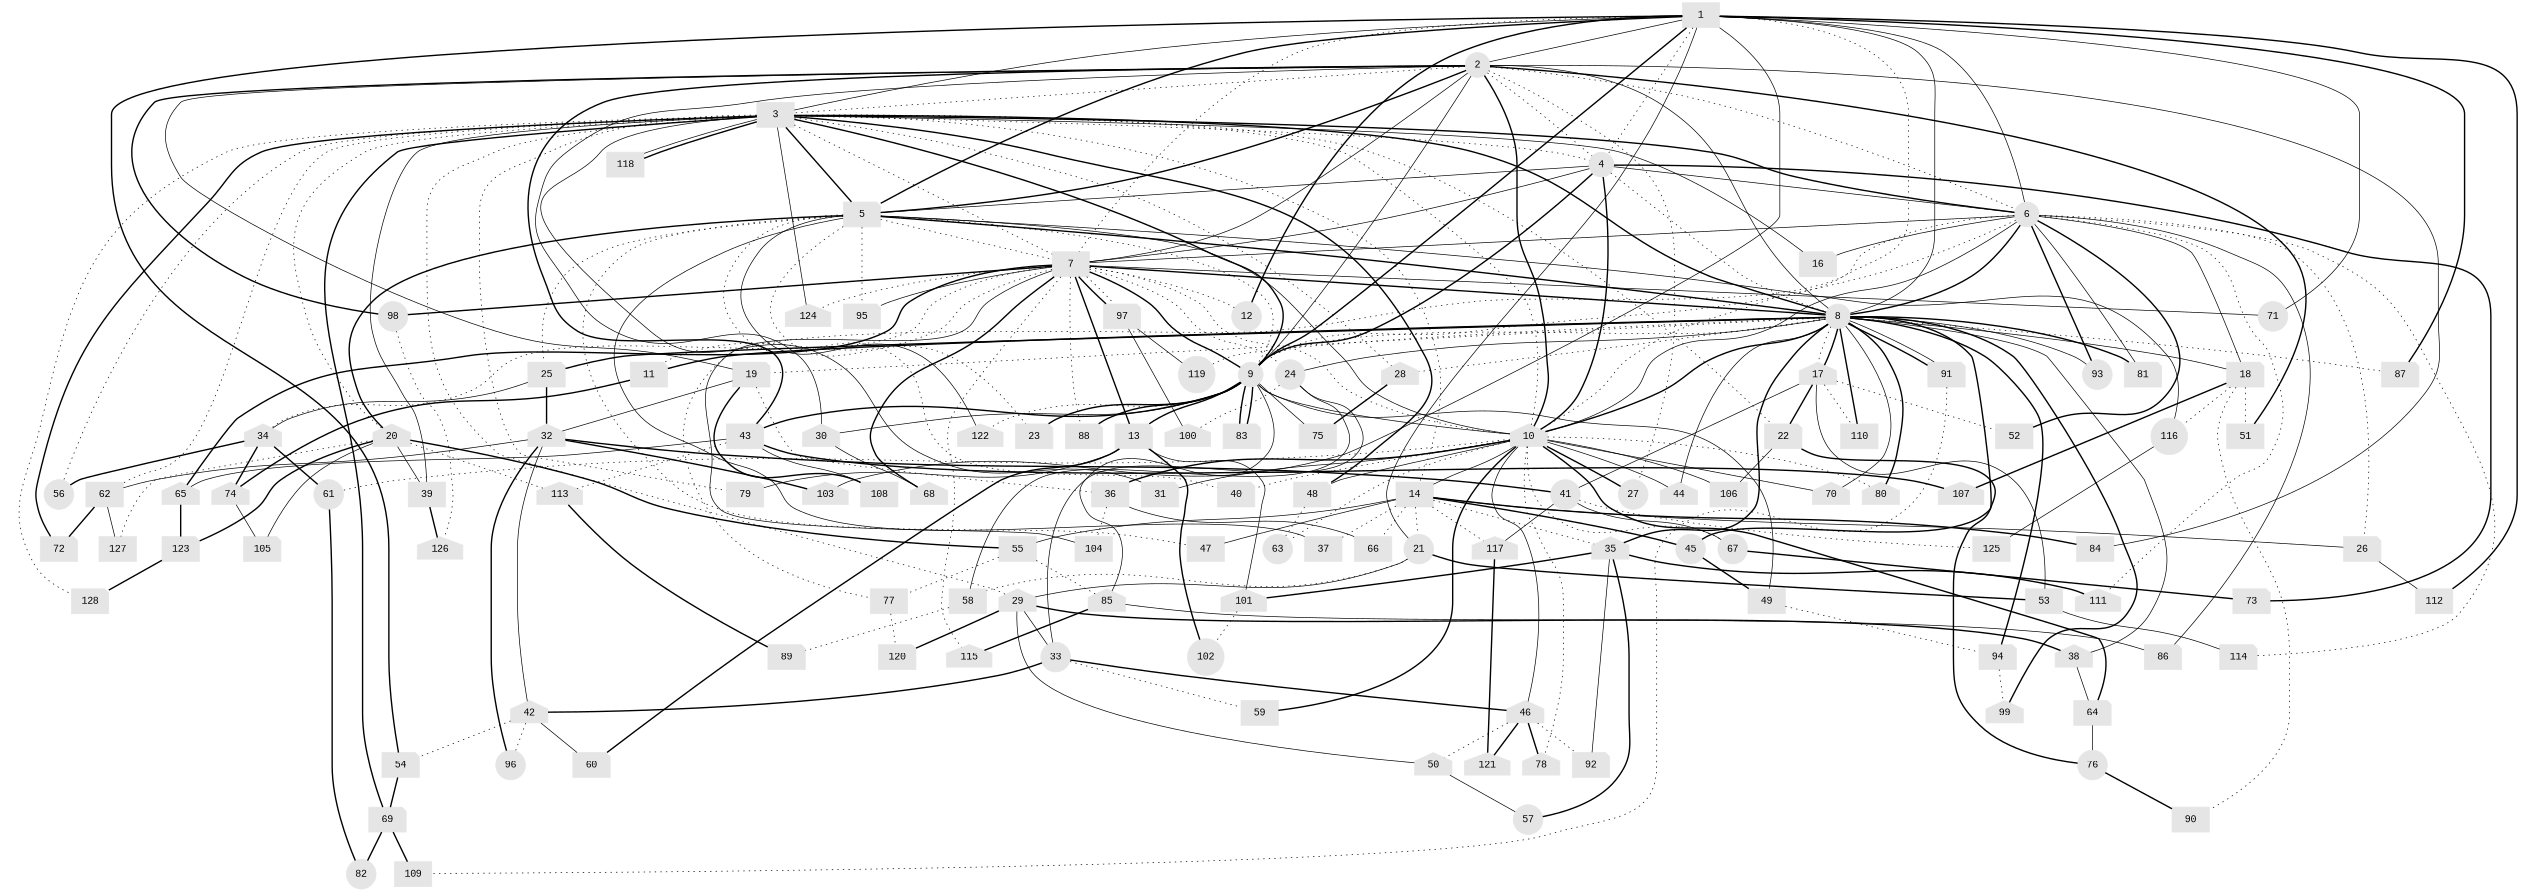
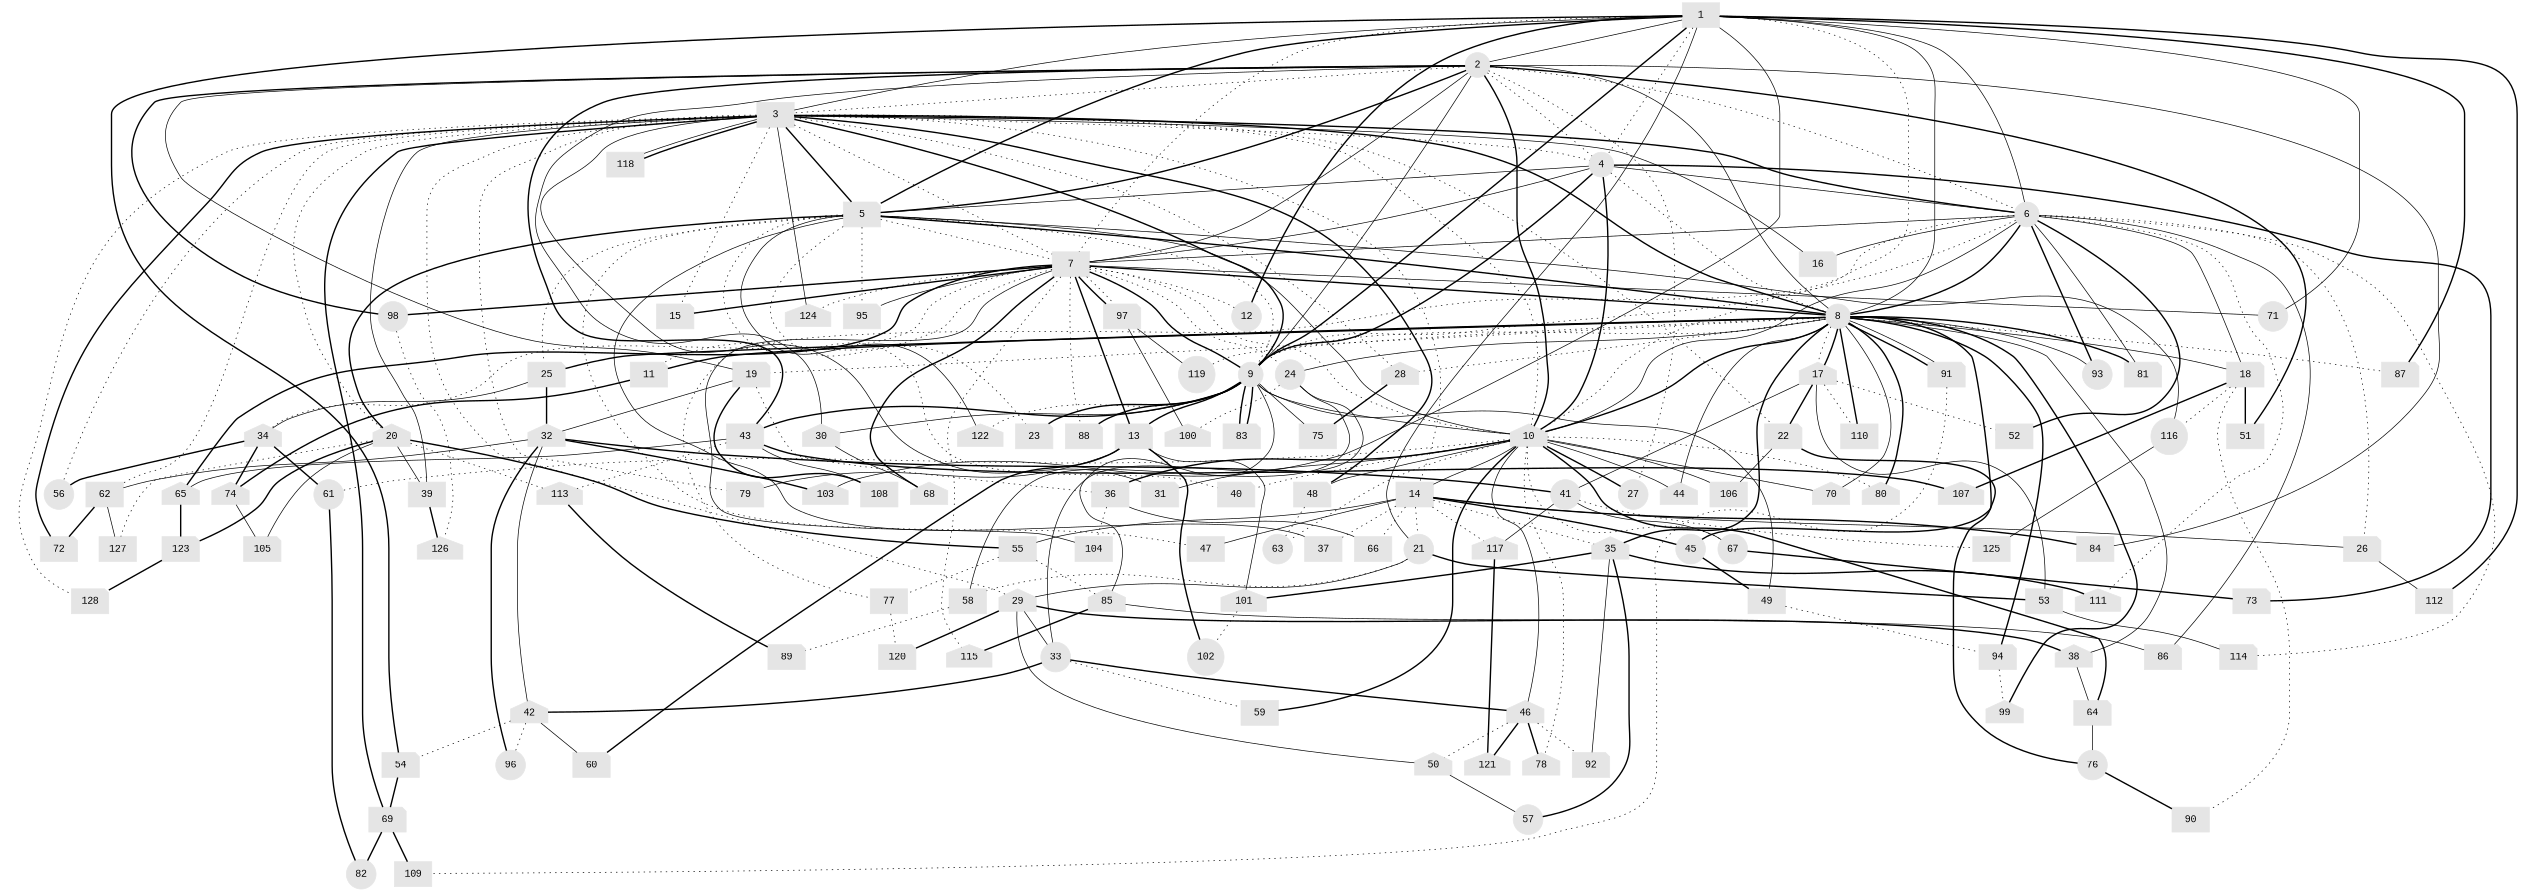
node "15": added
edge "18" -- "51": style dotted -> bold
